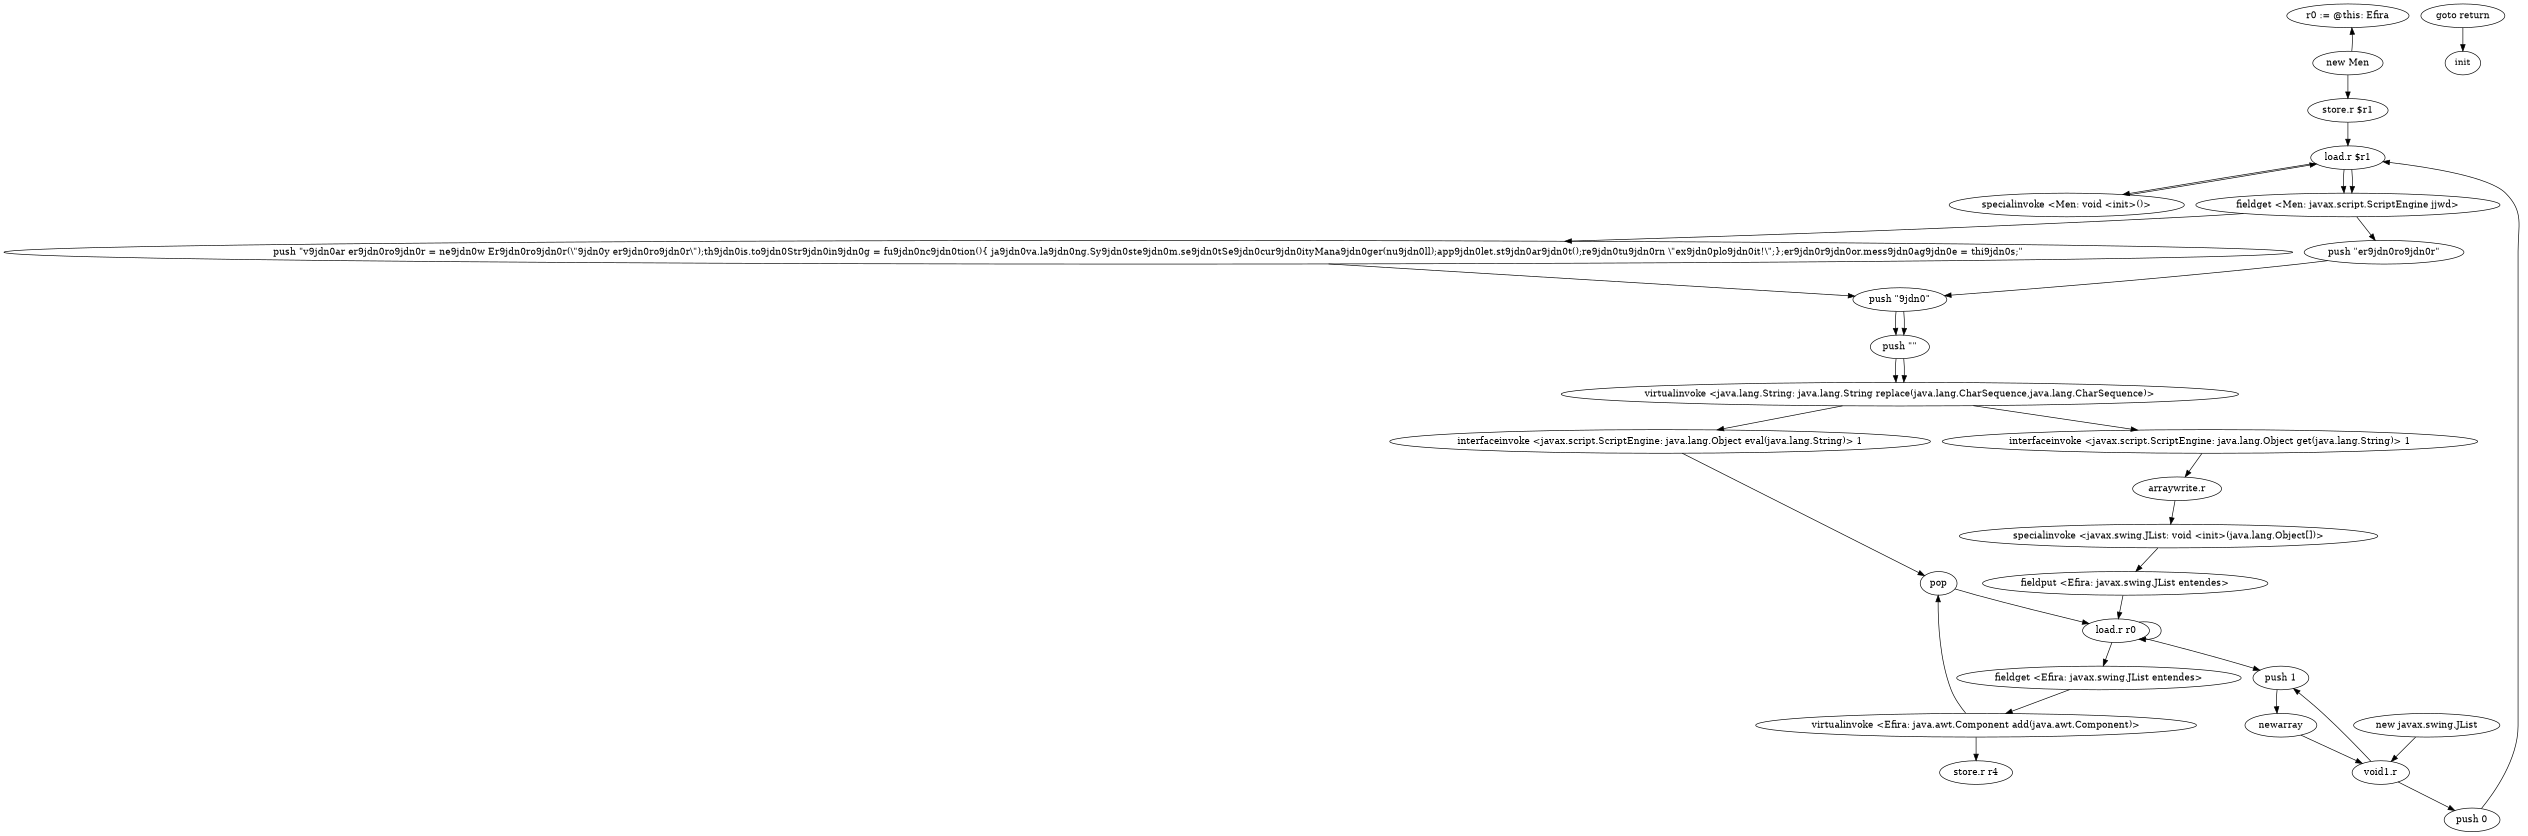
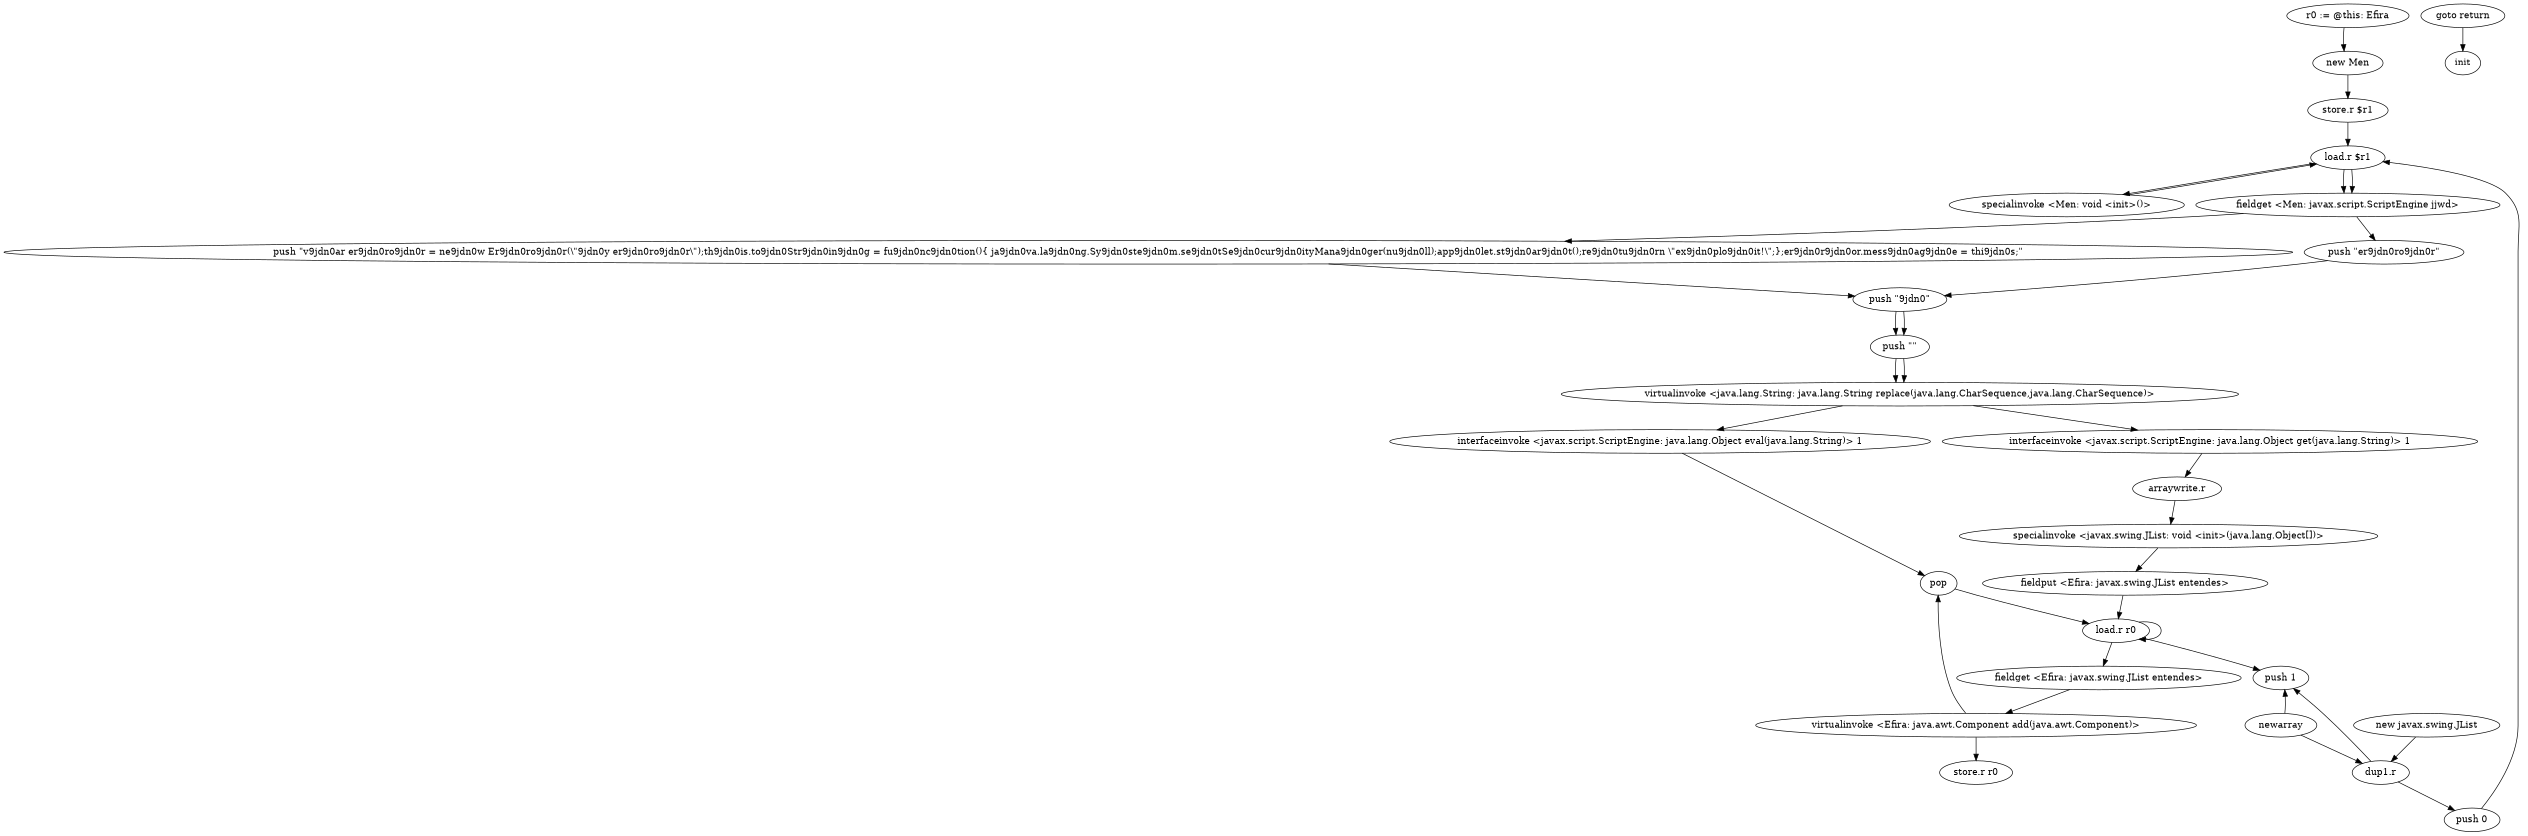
edge "new Men" -> "r0 := @this: Efira": reversed
edge "push 1" -> "newarray": reversed
node "store.r r4": label "store.r r4" -> "store.r r0"
node "void1.r": label "void1.r" -> "dup1.r"
